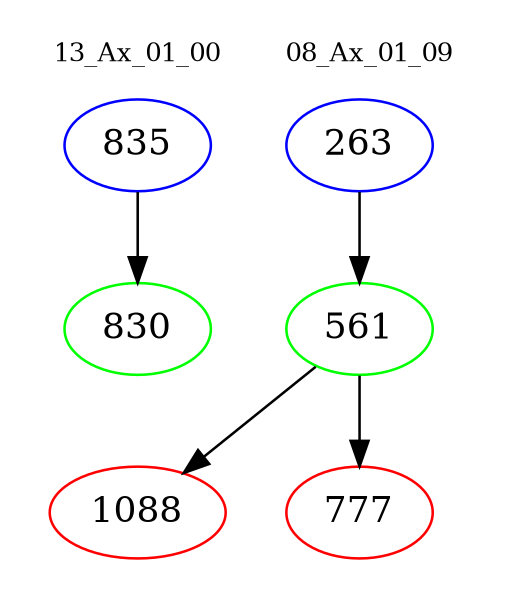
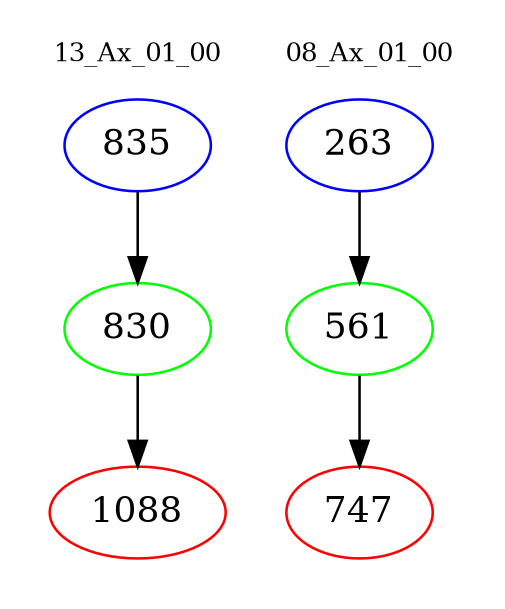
cluster "08_Ax_01_09": label "08_Ax_01_09" -> "08_Ax_01_00"
edge "561" -> "1088": now "830" -> "1088"
node "777": label "777" -> "747"
